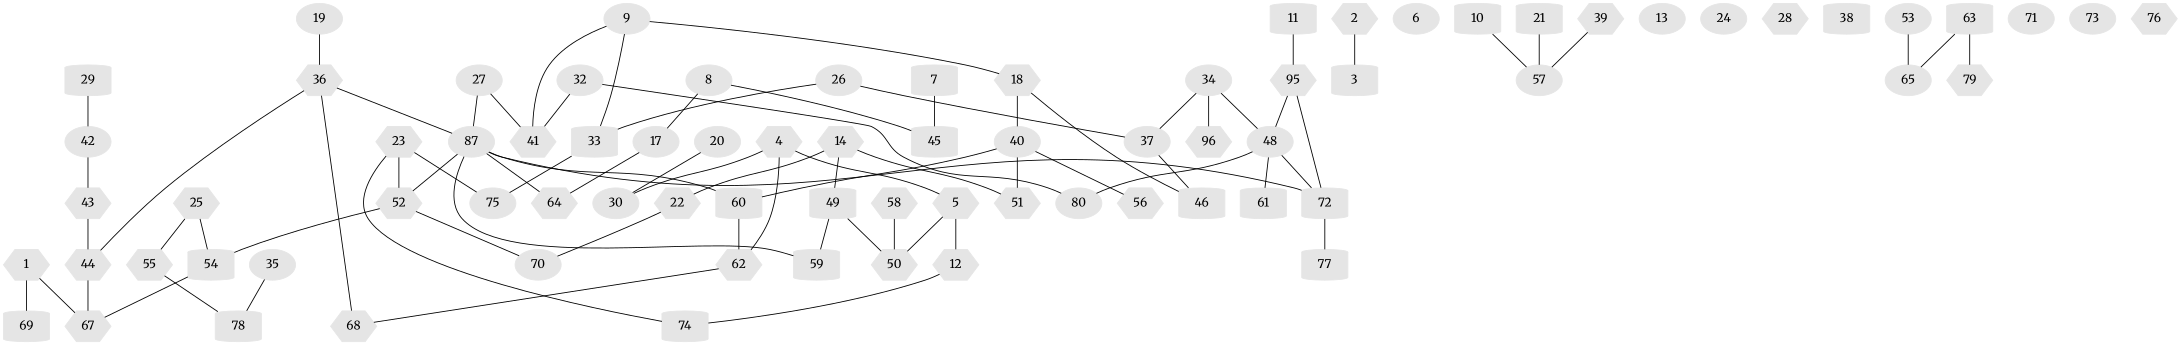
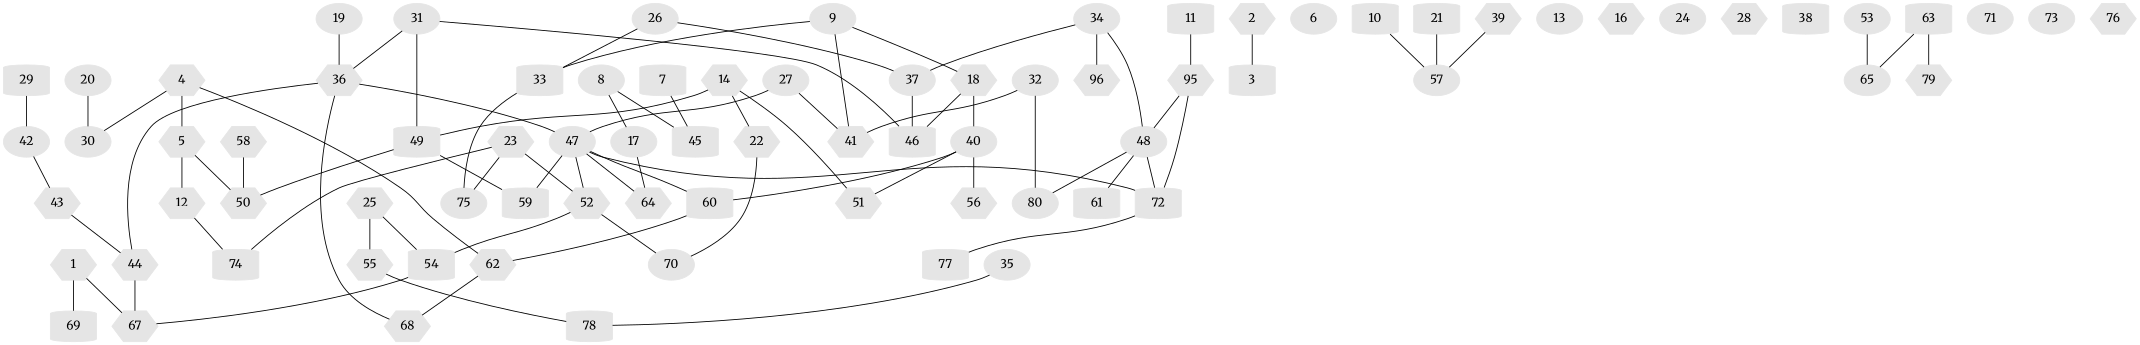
node "31": added
node "16": added
node "87": label "87" -> "47"
